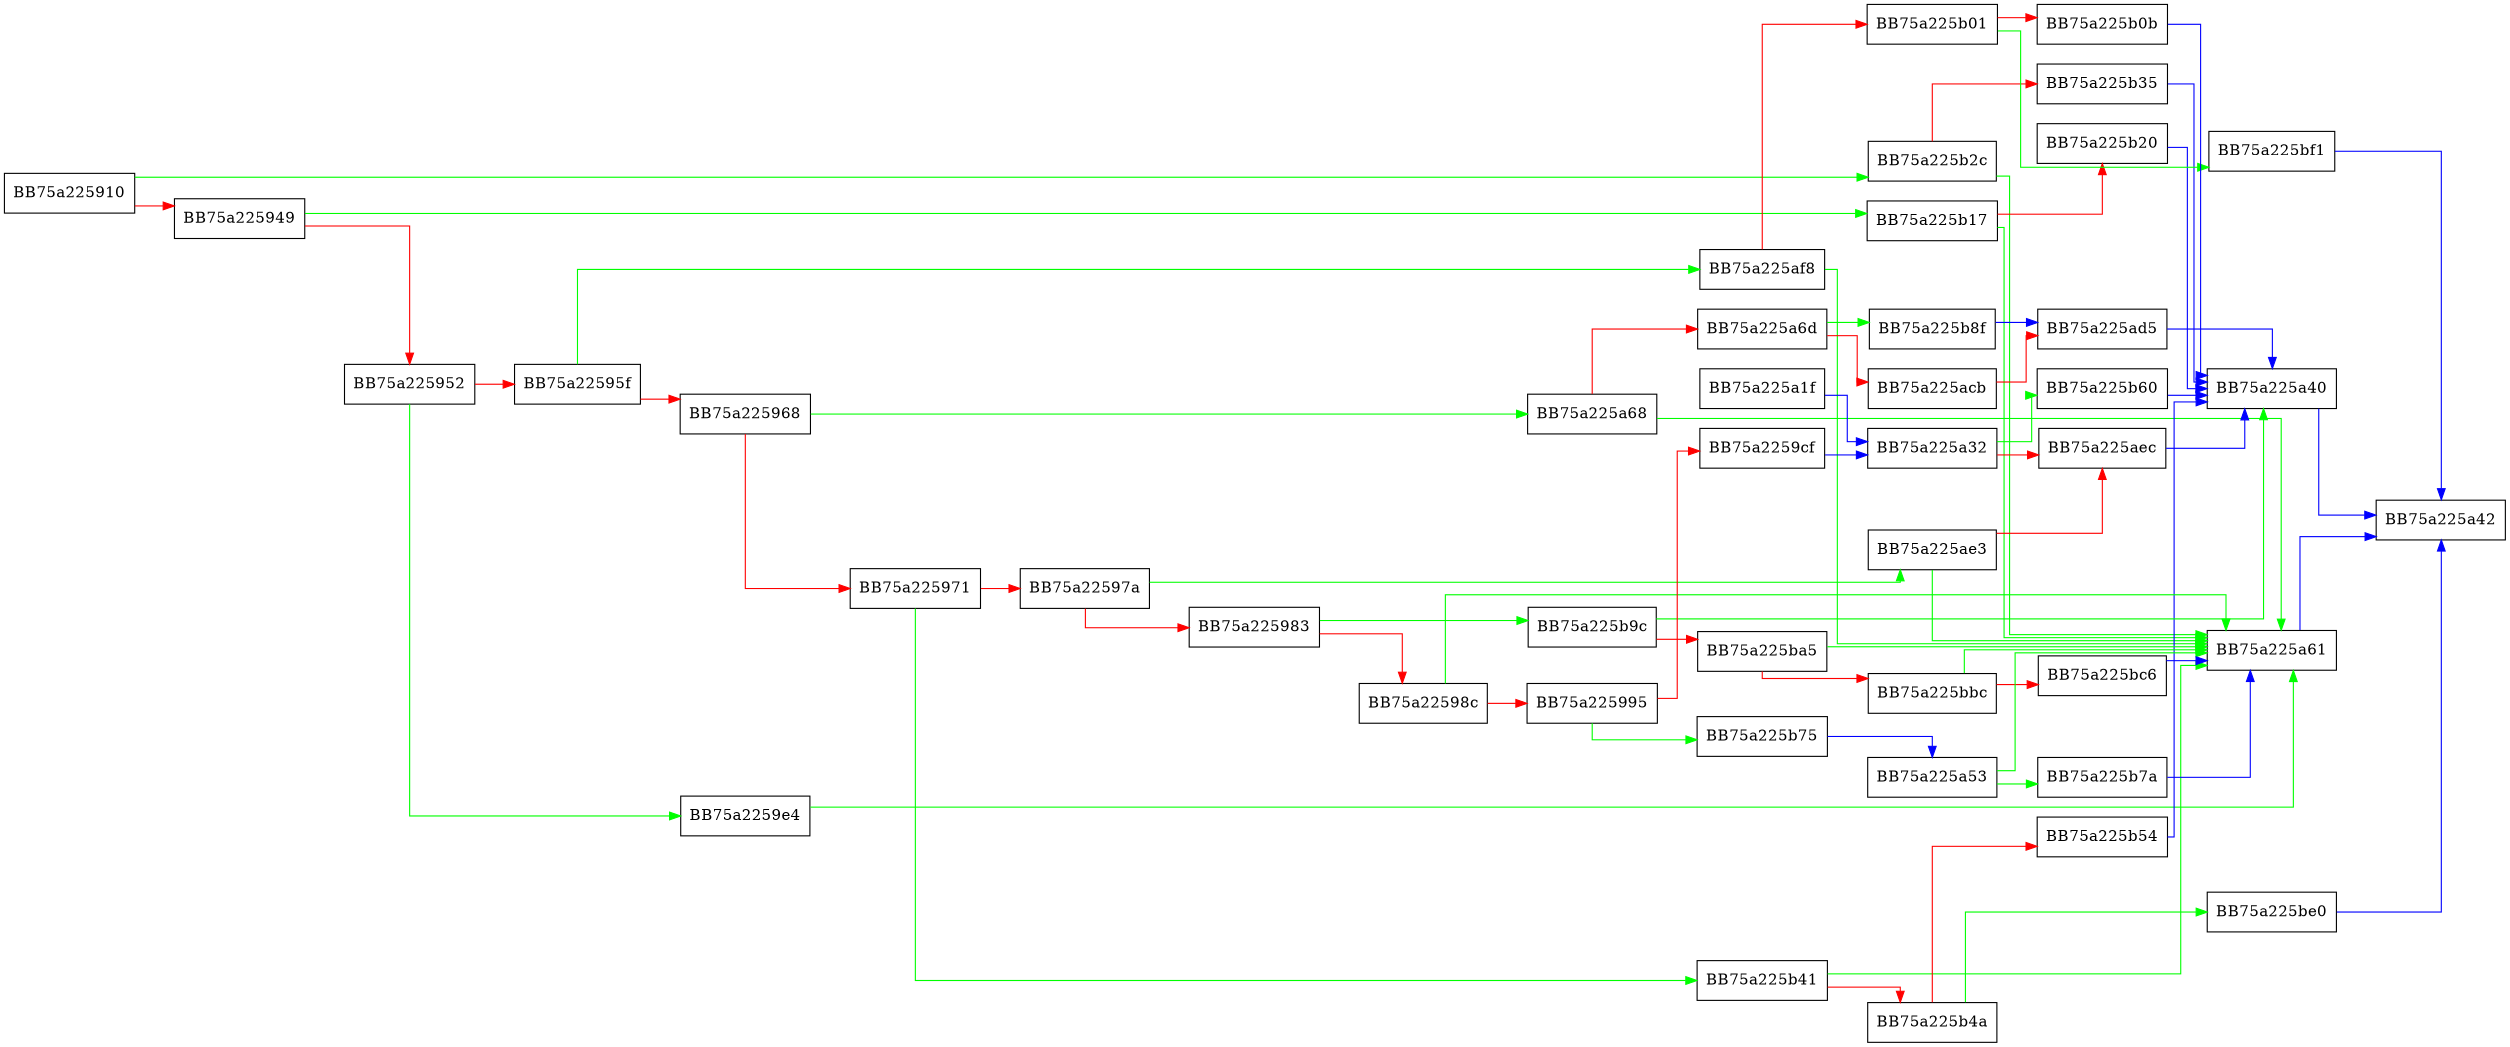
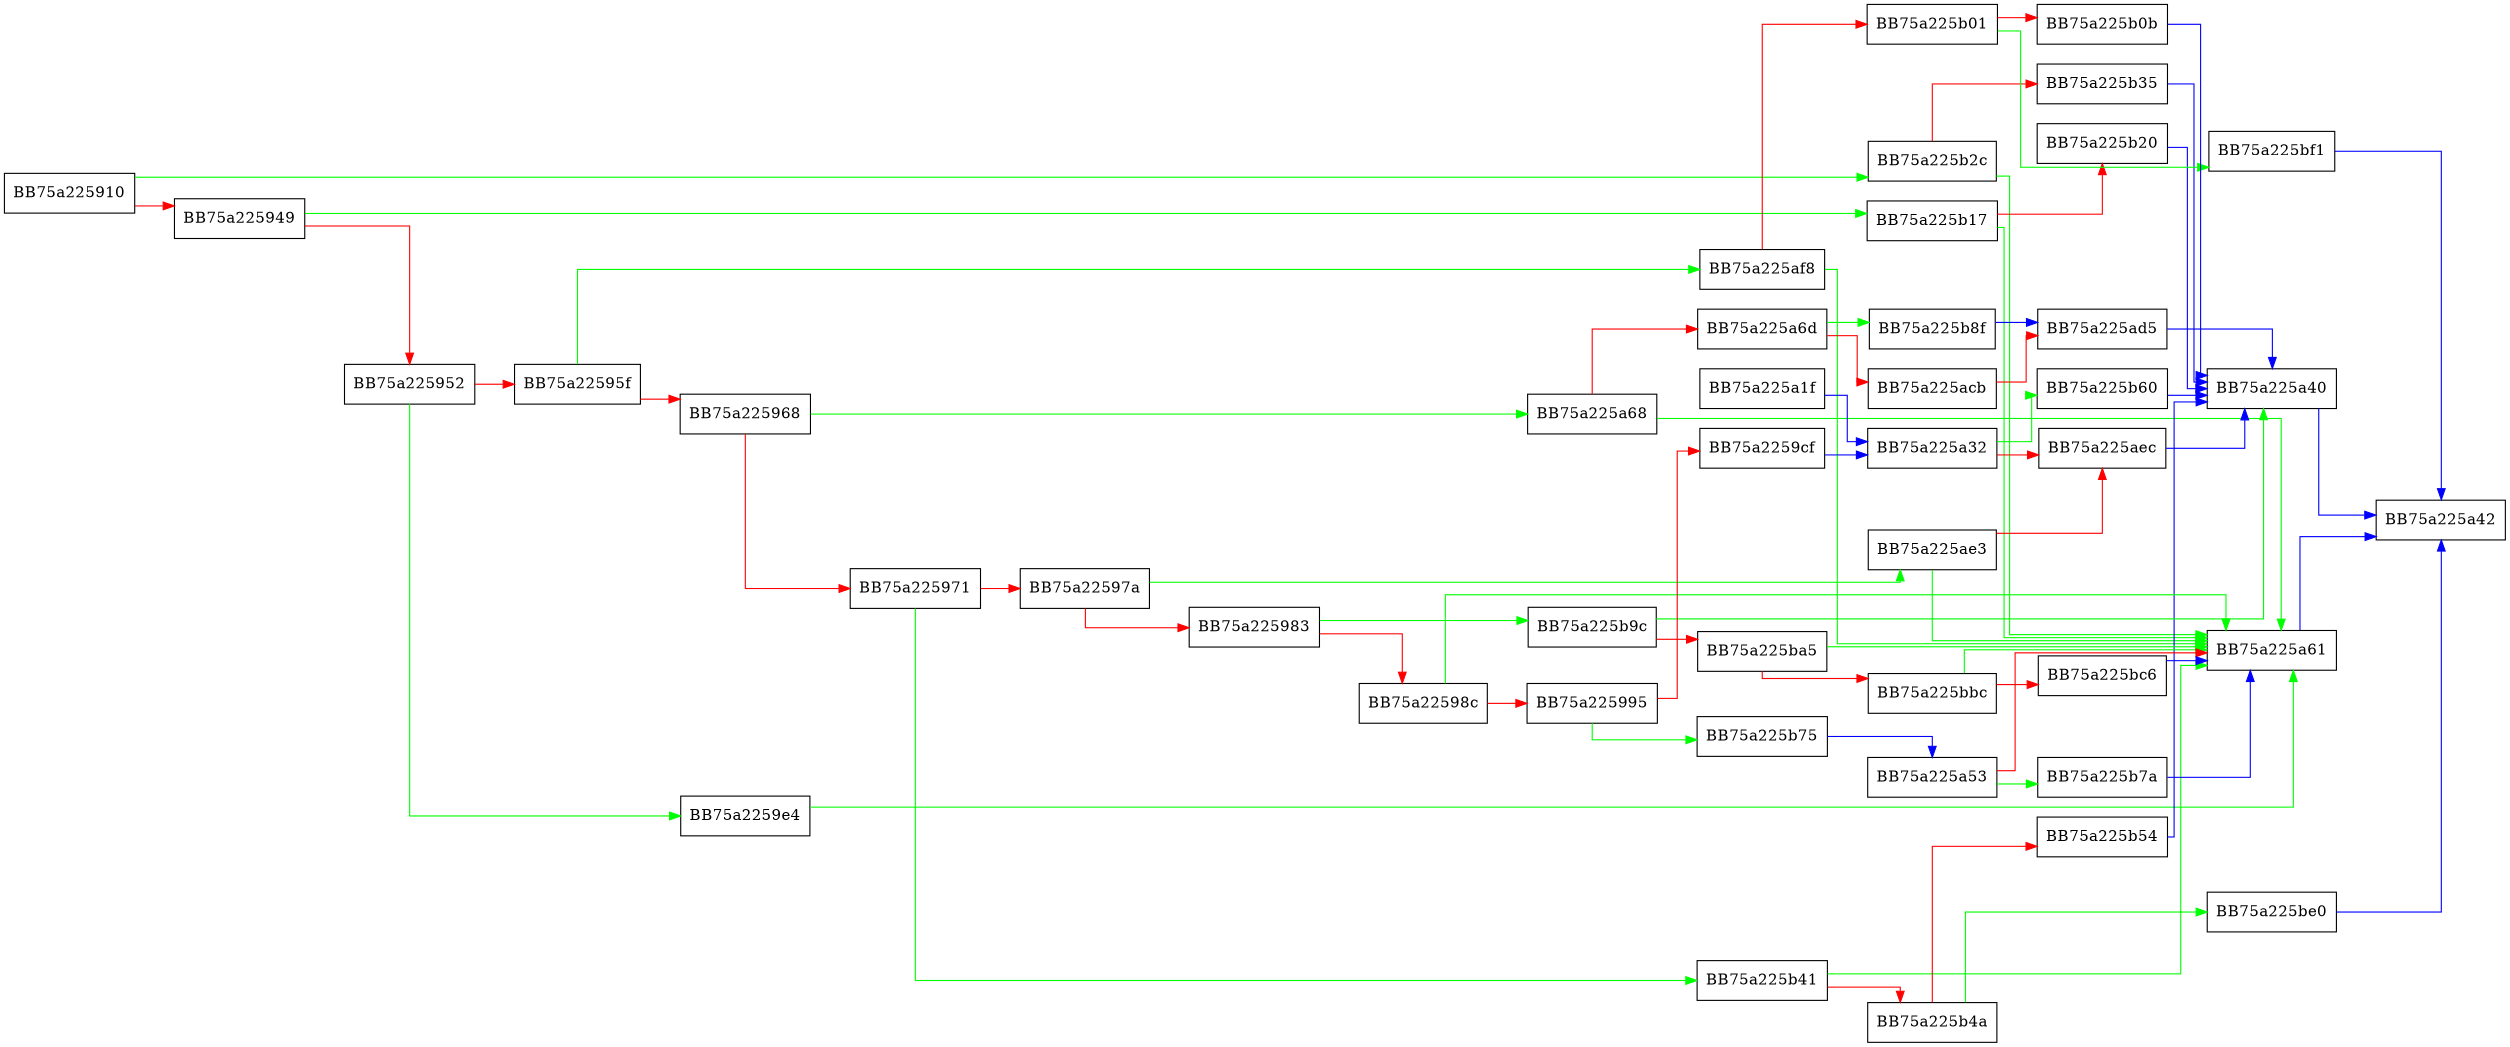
edge "BB75a225a53" -> "BB75a225a61": color green -> red
